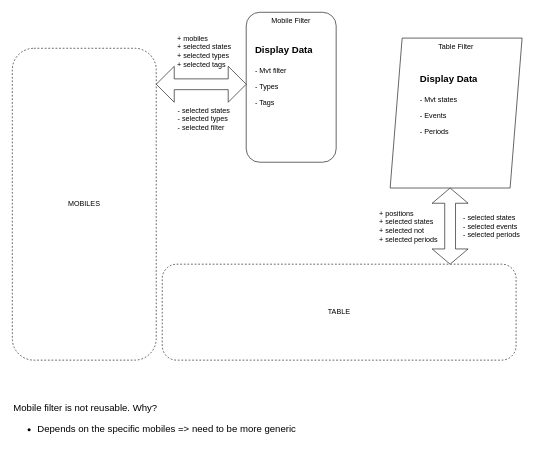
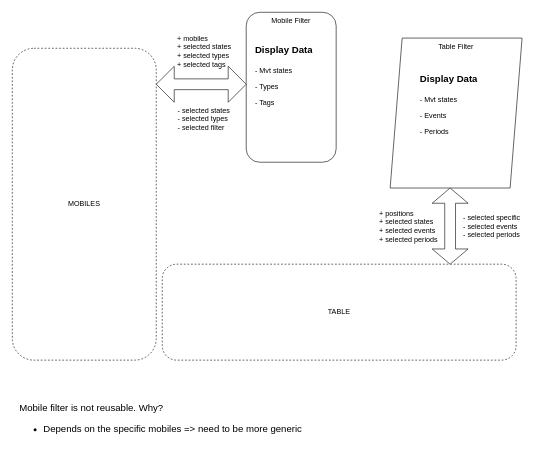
node "Display Data- Mvt filter - Types - Tags": label "Display Data- Mvt filter - Types - Tags" -> "Display Data- Mvt states - Types - Tags"
node "+ positions + selected states + selected not + selected periods": label "+ positions + selected states + selected not + selected periods" -> "+ positions + selected states + selected events + selected periods"
node "- selected states - selected events - selected periods": label "- selected states - selected events - selected periods" -> "- selected specific - selected events - selected periods"
node "Mobile filter is not reusable. Why? Depends on the specific mobiles => need to be more generic": moved (201, 423) -> (207, 423)
